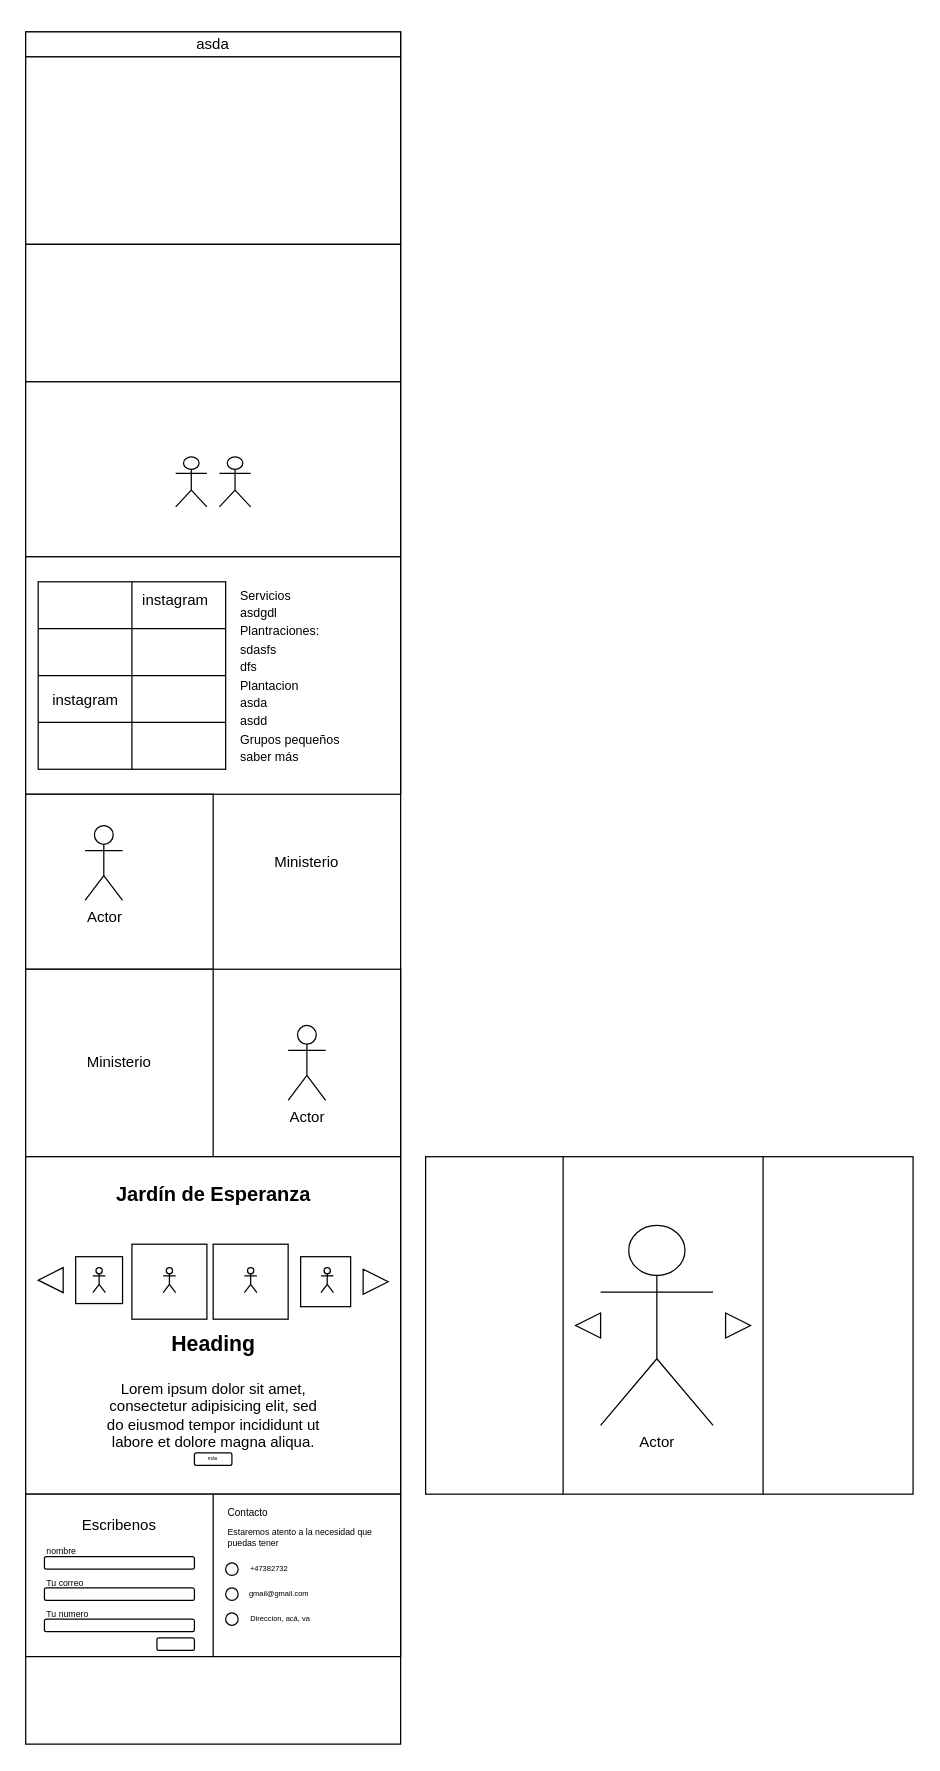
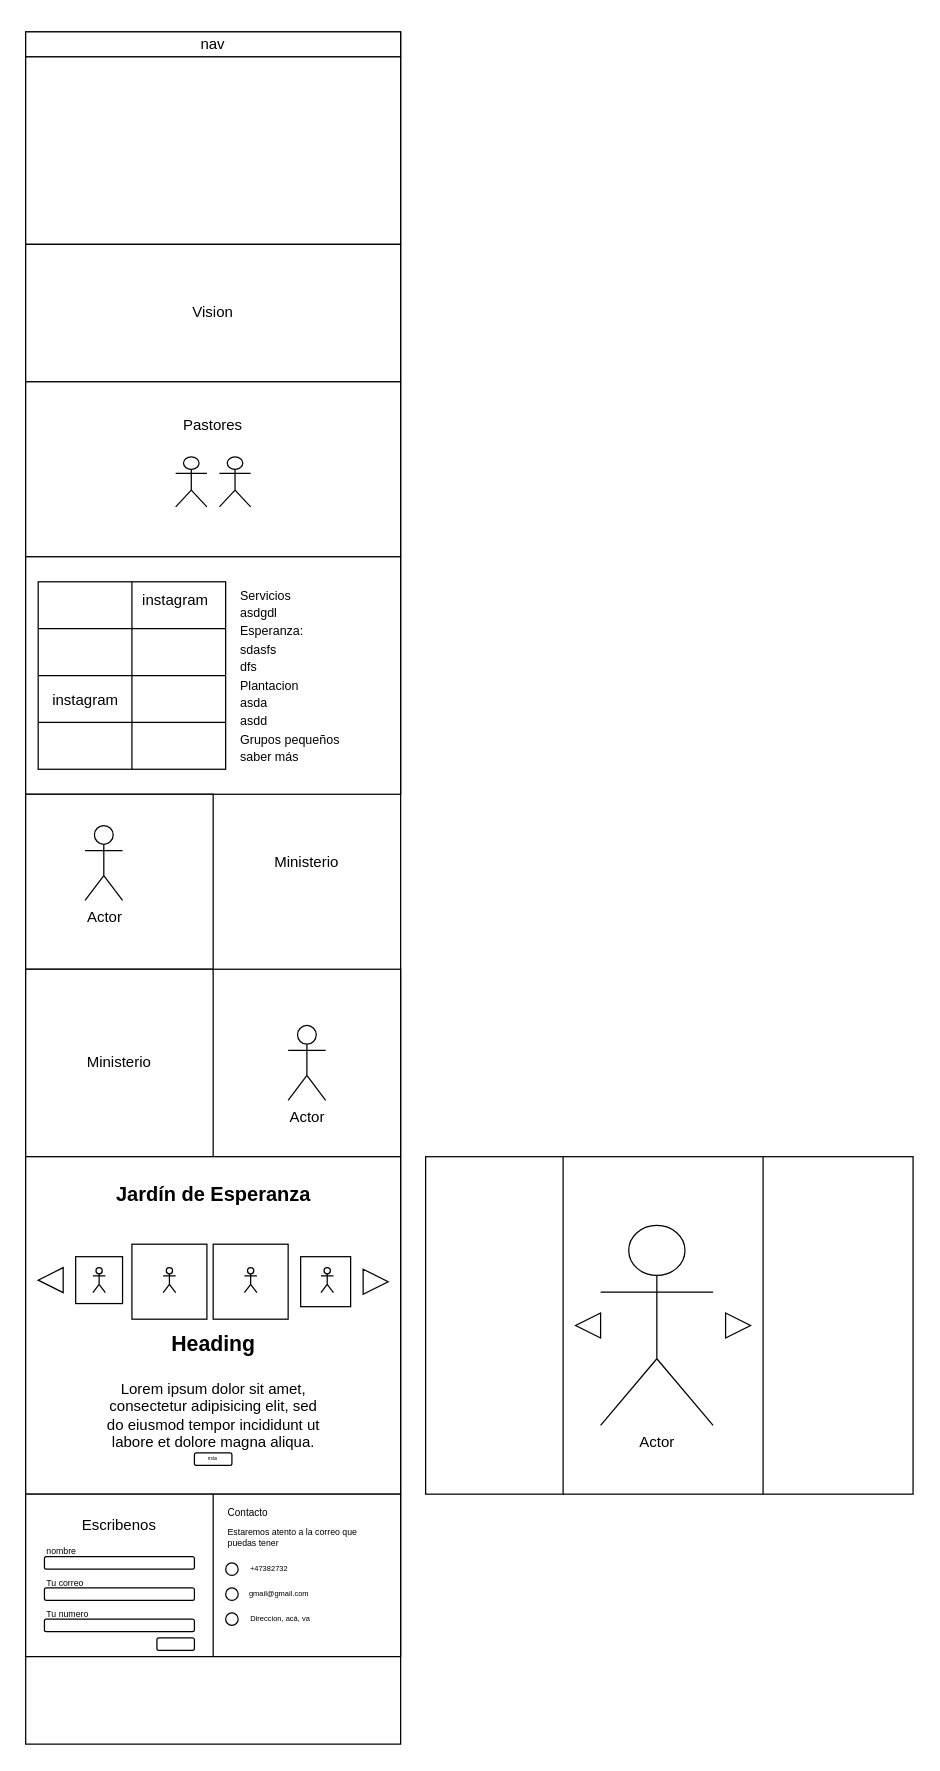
node "asda": label "asda" -> "nav"
node "Vision": added
node "Pastores": added
node "Servicios asdgdl Plantraciones: sdasfs dfs Plantacion asda asdd Grupos pequeños saber más": label "Servicios asdgdl Plantraciones: sdasfs dfs Plantacion asda asdd Grupos pequeños saber más" -> "Servicios asdgdl Esperanza: sdasfs dfs Plantacion asda asdd Grupos pequeños saber más"
node "Estaremos atento a la necesidad que puedas tener": label "Estaremos atento a la necesidad que puedas tener" -> "Estaremos atento a la correo que puedas tener"
